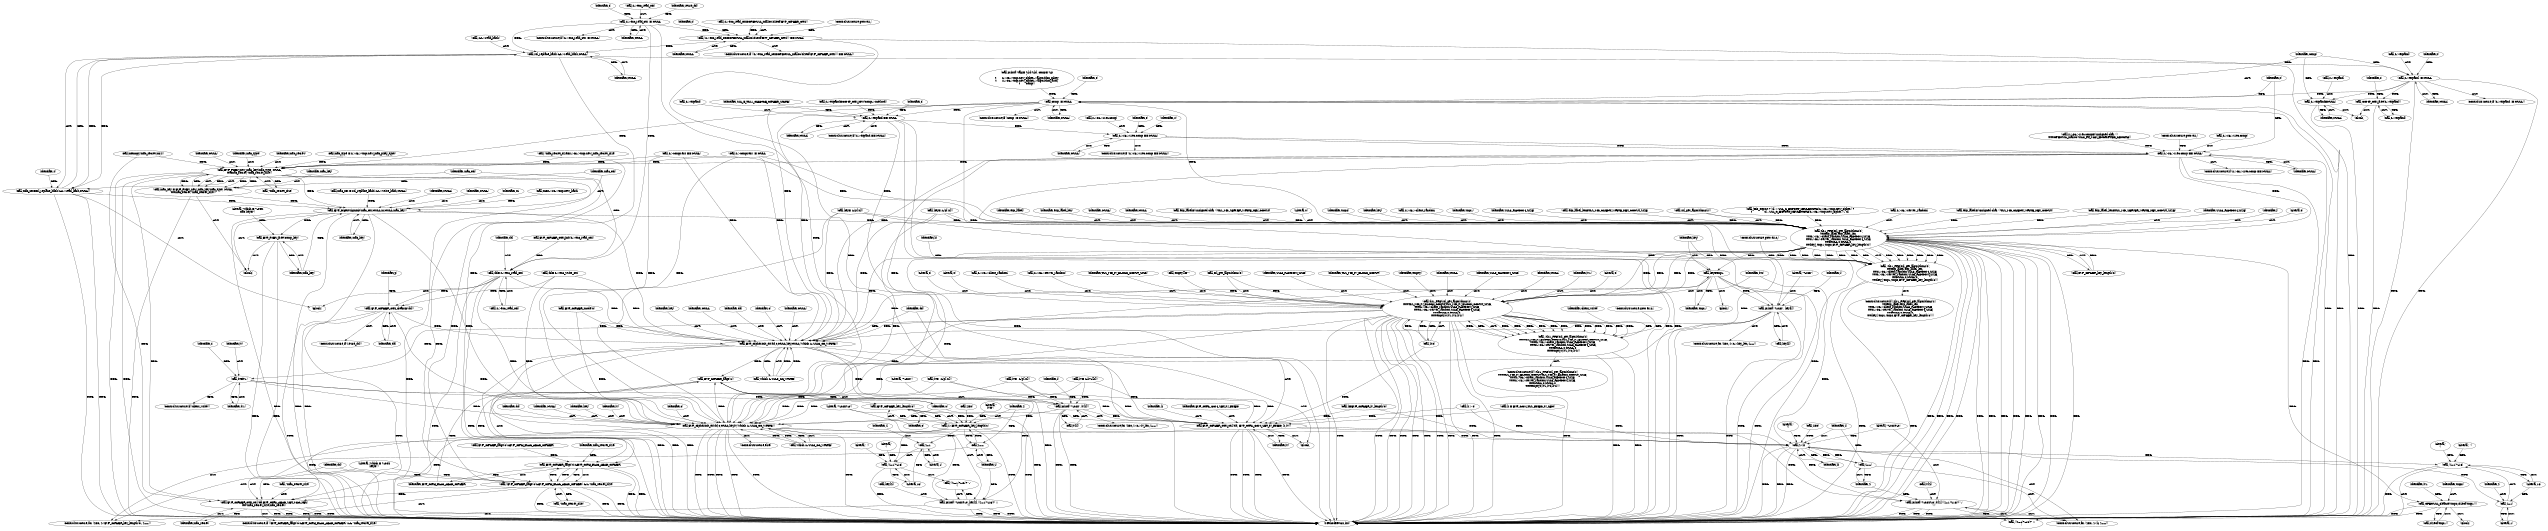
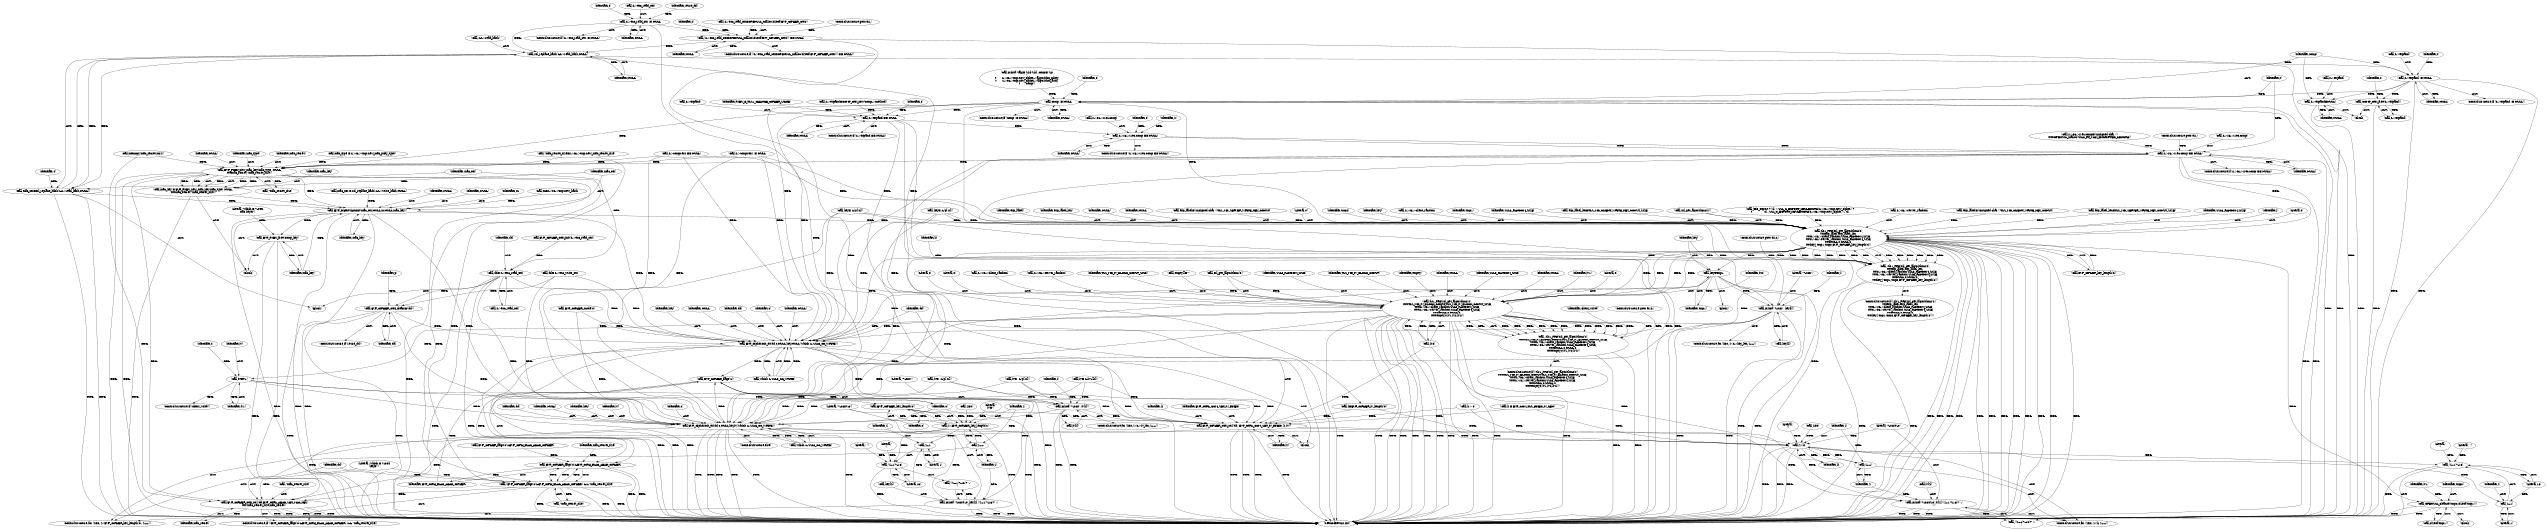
node "(Identifier,SSL_F_TLS1_CHANGE_CIPHER_STATE)": label "(Identifier,SSL_F_TLS1_CHANGE_CIPHER_STATE)" -> "(Identifier,PKEY_F_TLS1_CHANGE_CIPHER_STATE)"
edge "(Call,s->enc_read_ctx != NULL)" -> "(Call,dd= s->enc_read_ctx)": removed, label "DDG:"
edge "(Identifier,iv2)" -> "(Call,z<k)": now "(Call,k*2)" -> "(Call,z<k)"
edge "(Call,ssl_replace_hash(&s->read_hash,NULL))" -> "(MethodReturn,int)": now "(Call,ssl_replace_hash(&s->read_hash,NULL))" -> "(Call,k=EVP_CIPHER_iv_length(c))"
